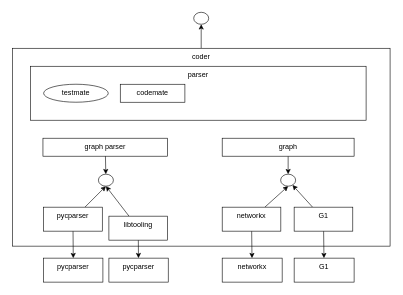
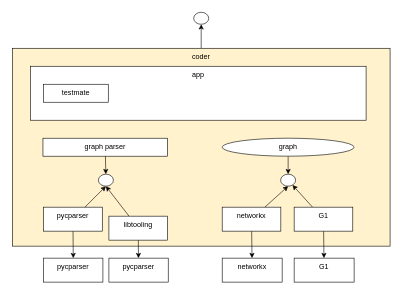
node "parser": label "parser" -> "app"
node "testmate": shape ellipse -> rectangle
node "codemate": removed
node "coder": fillcolor #ffffff -> #fff2cc
node "graph": shape rectangle -> ellipse
